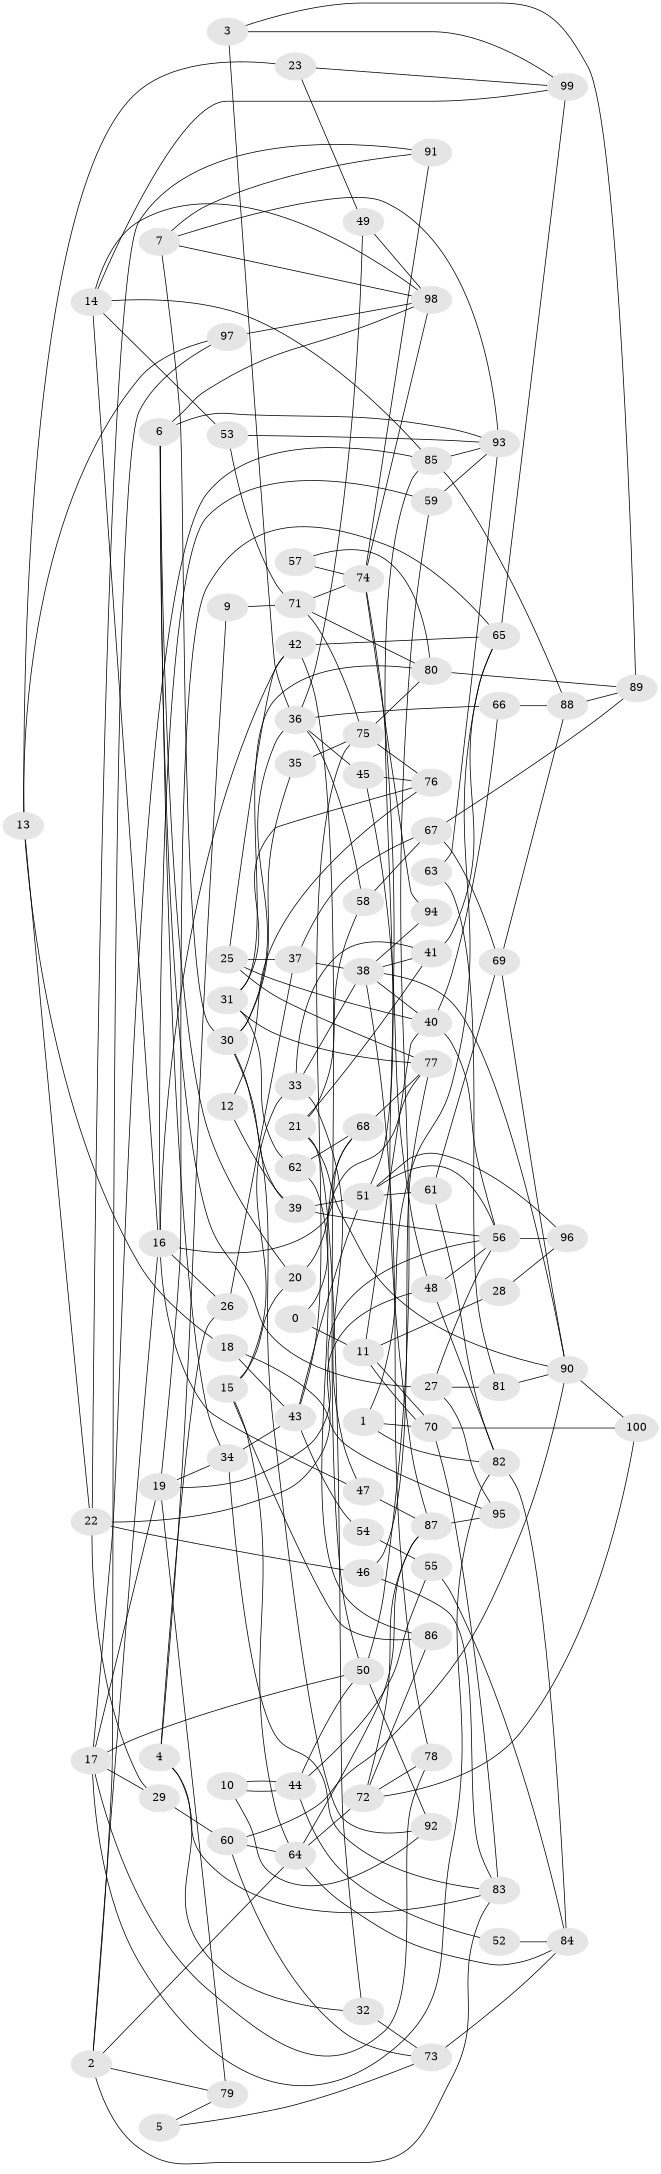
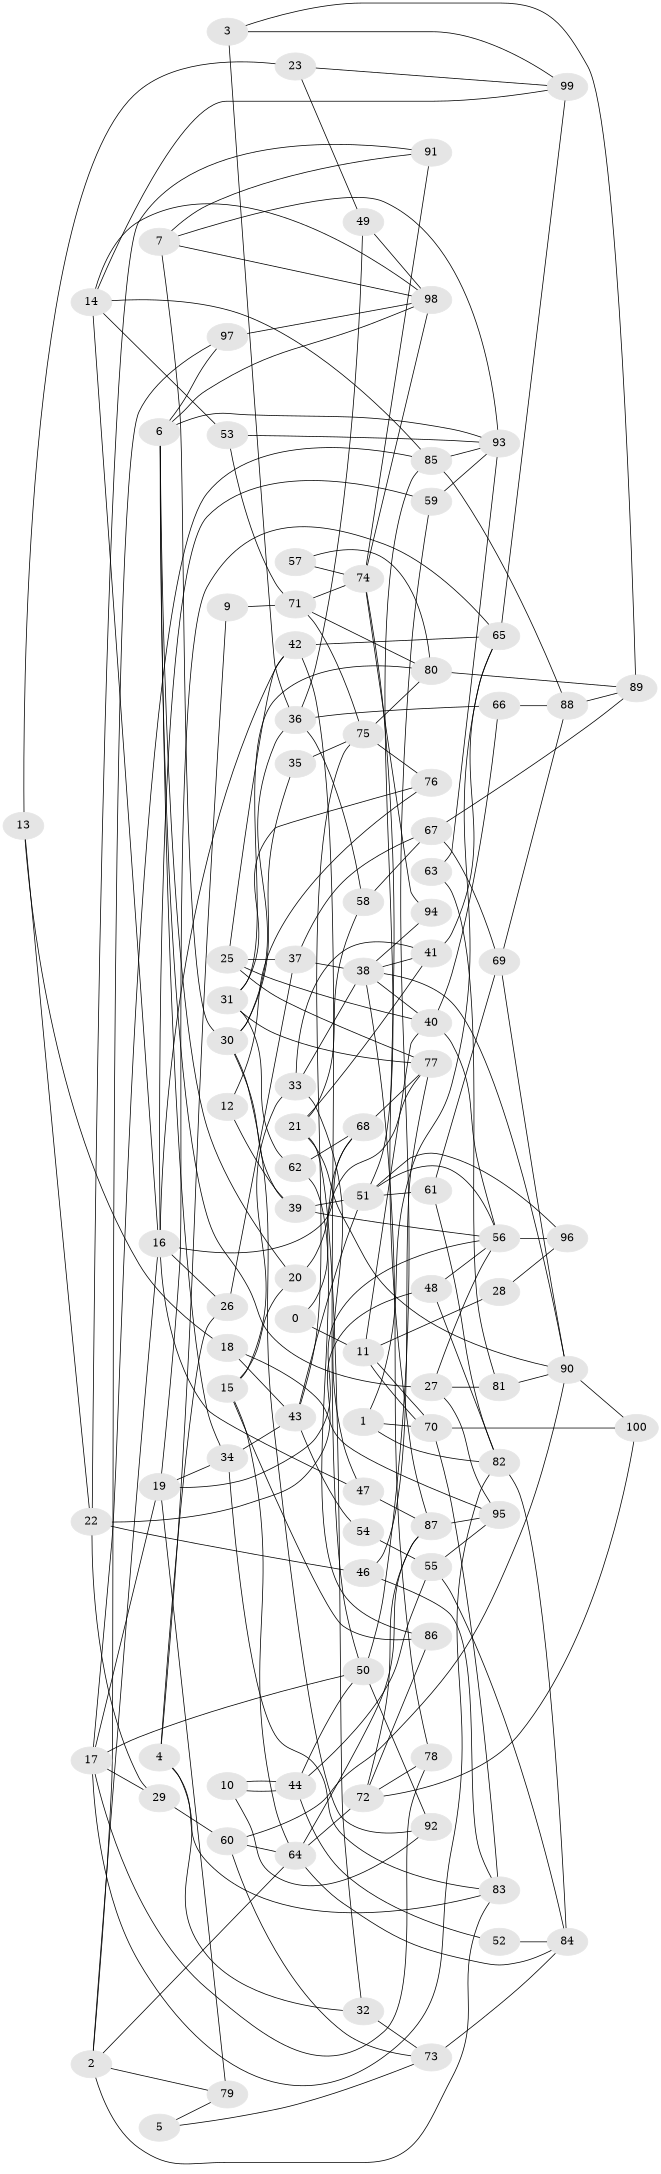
edge "97" -- "13": now "97" -- "6"
node "45": removed
edge "95" -- "55": added
